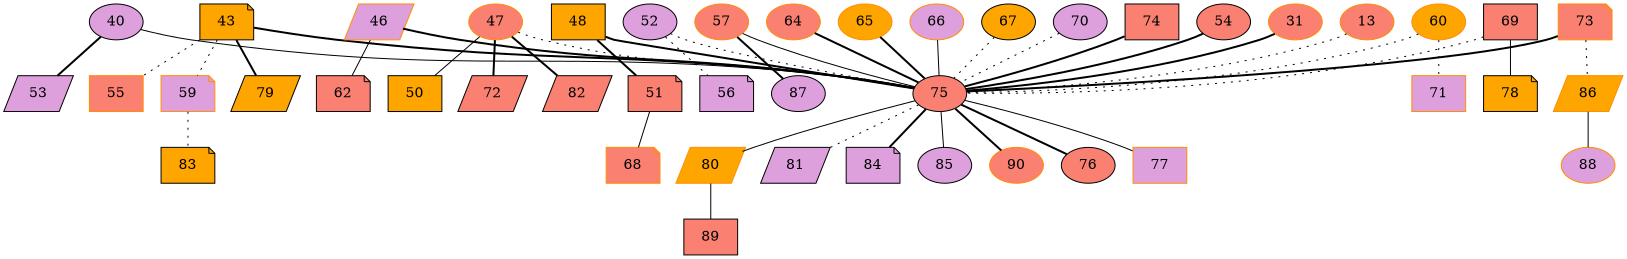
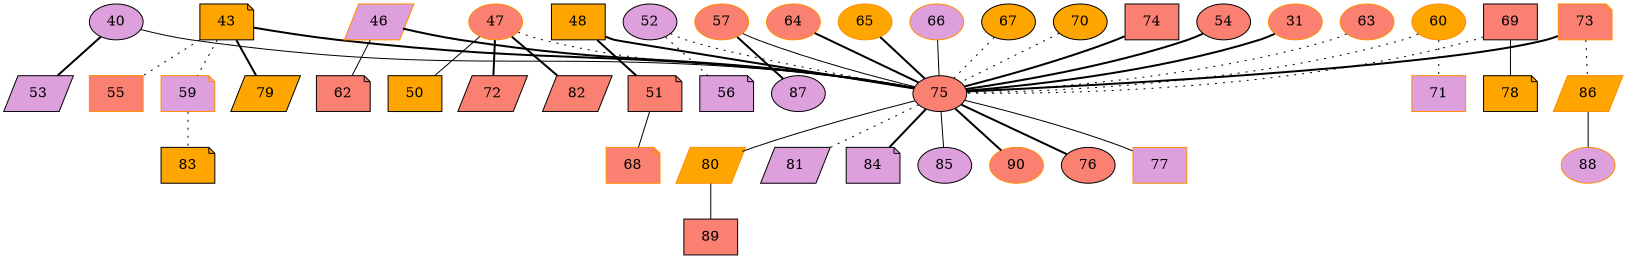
node "70": fillcolor plum -> orange
node "13": label "13" -> "63"
